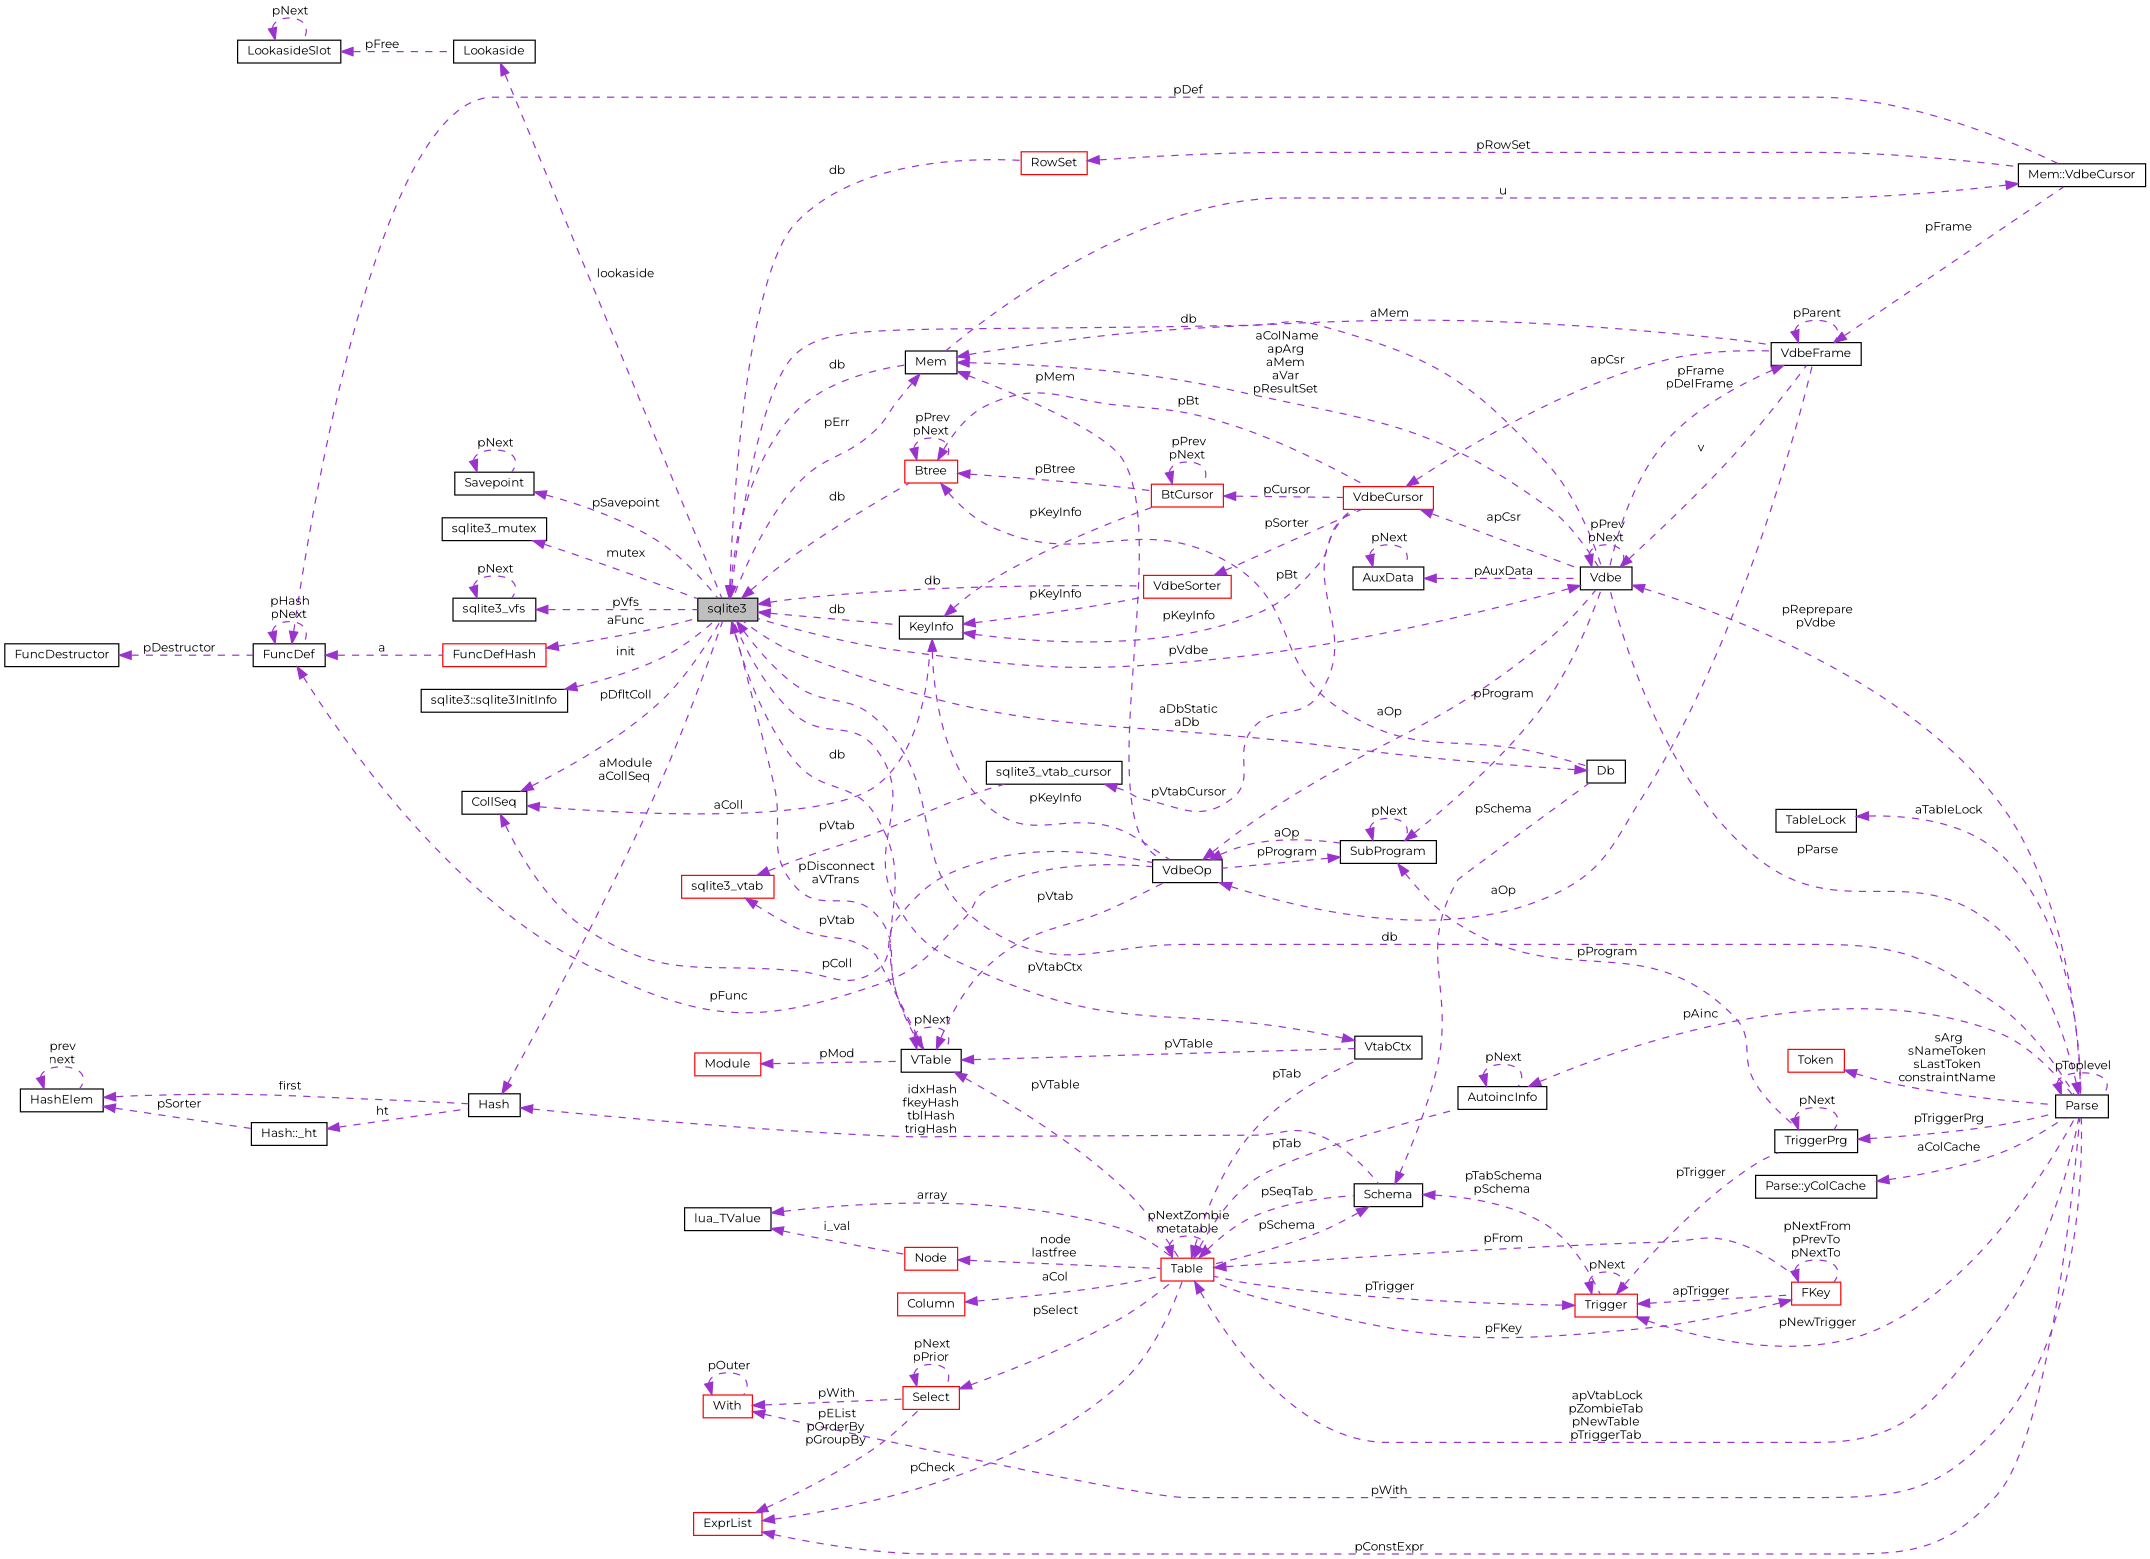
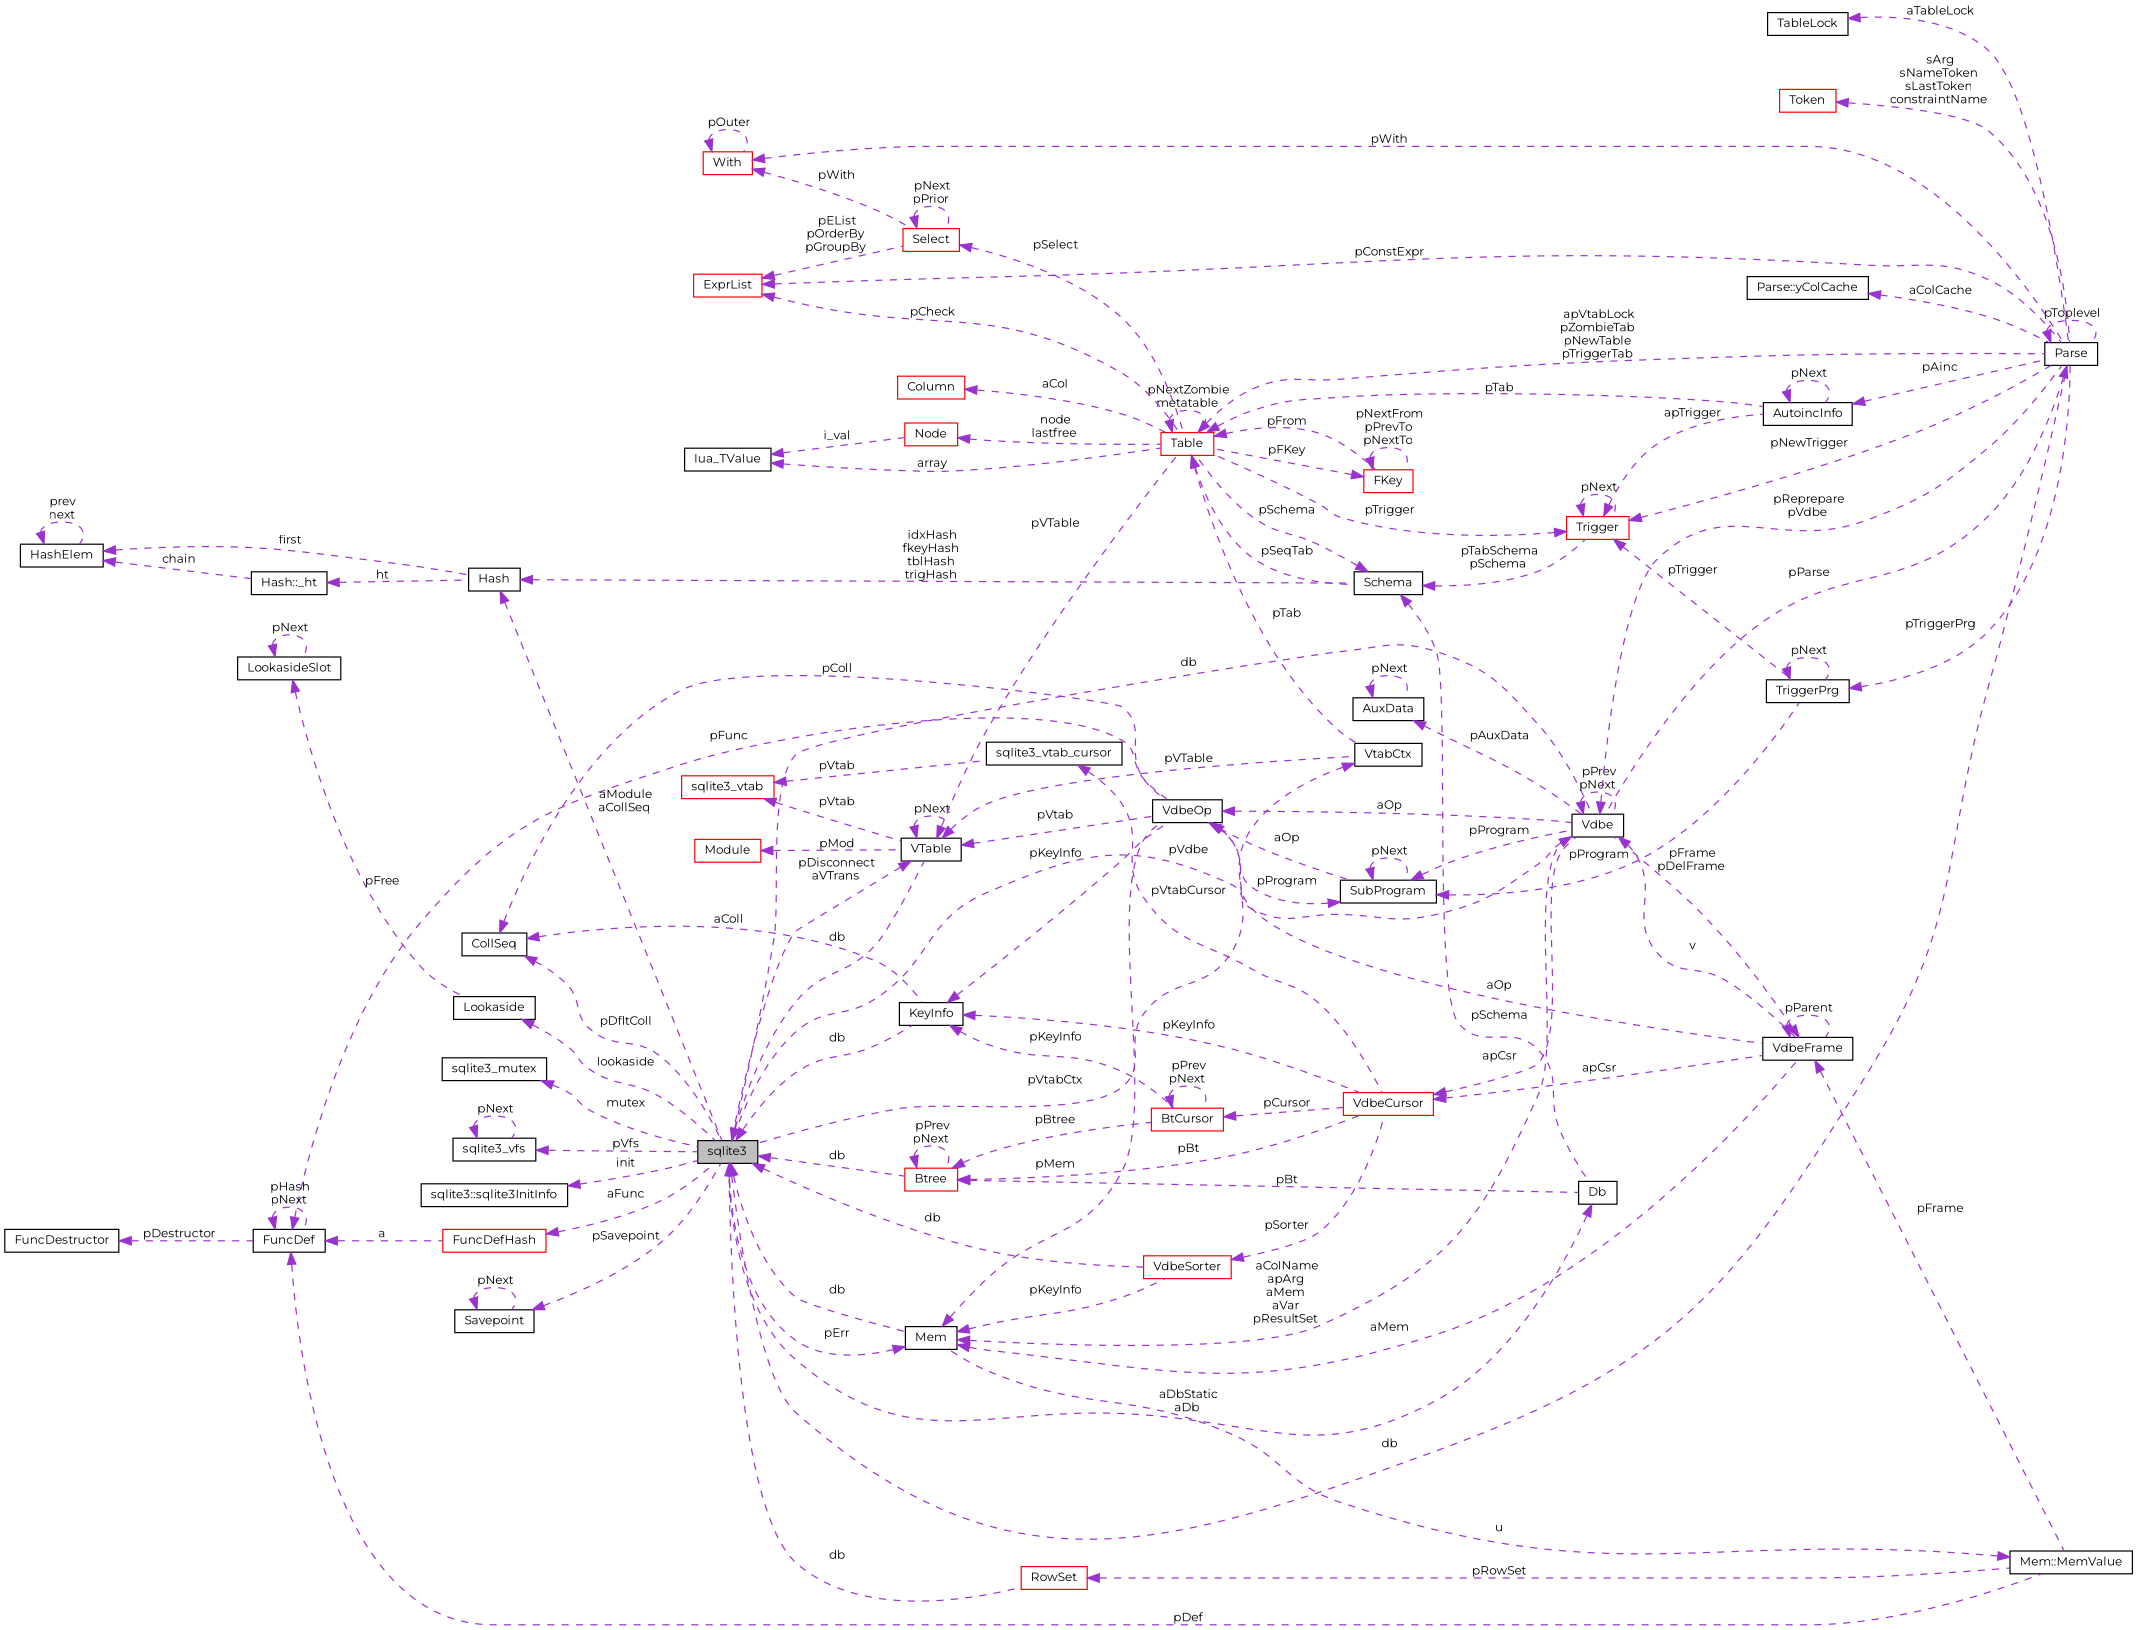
node "Mem::VdbeCursor": label "Mem::VdbeCursor" -> "Mem::MemValue"
edge "VdbeSorter" -> "KeyInfo": now "VdbeSorter" -> "Mem"
edge "Hash::_ht" -> "HashElem": label " pSorter" -> " chain"
edge "FKey" -> "Trigger": now "AutoincInfo" -> "Trigger"
